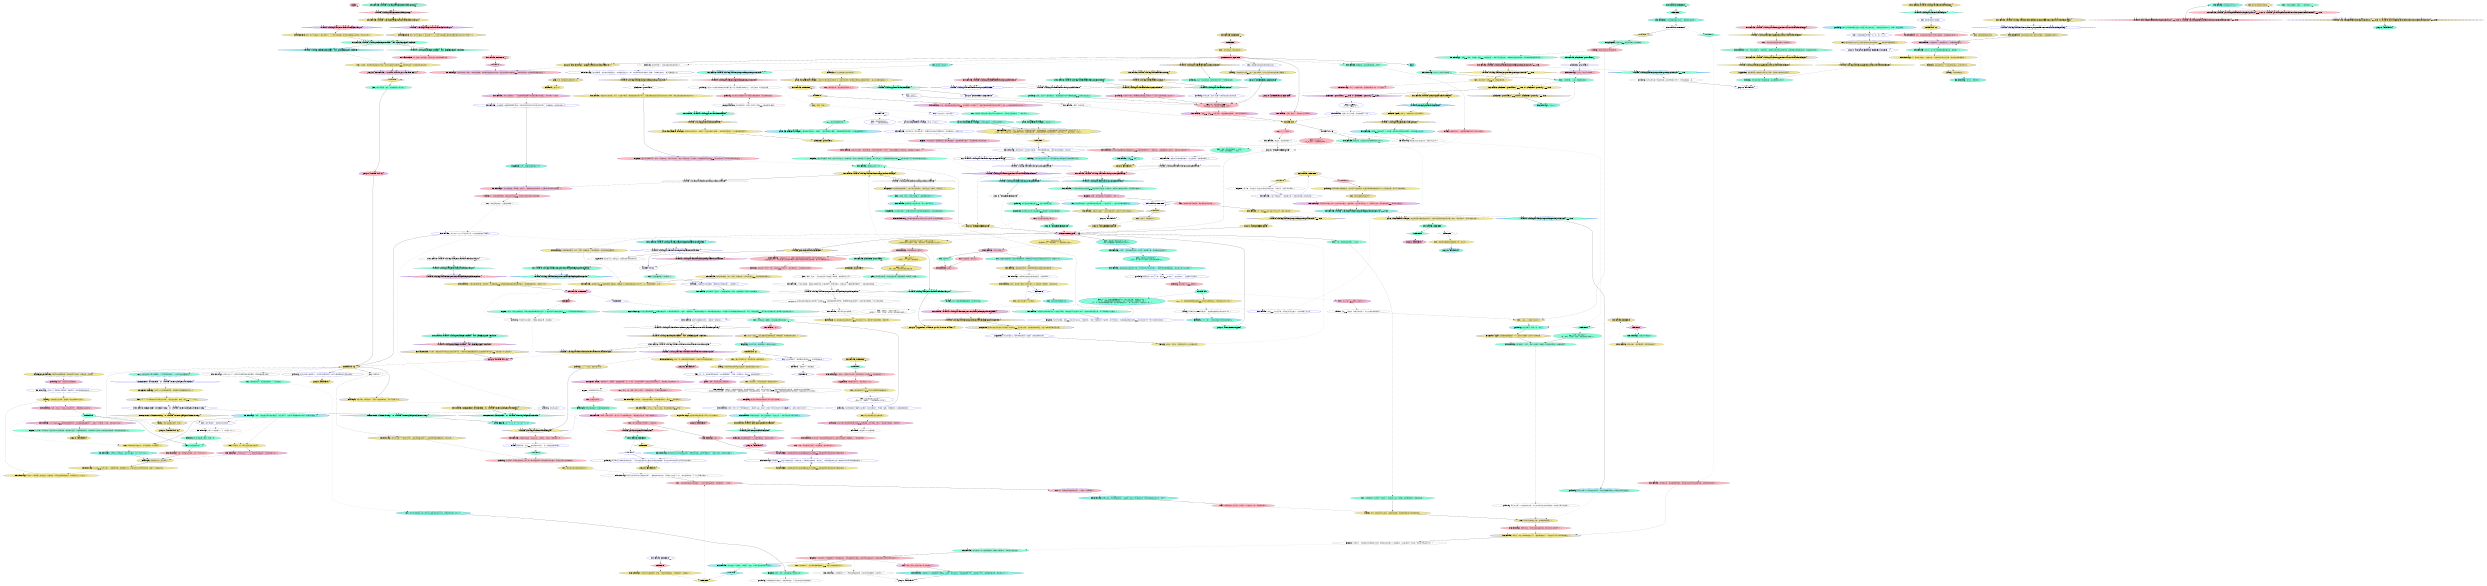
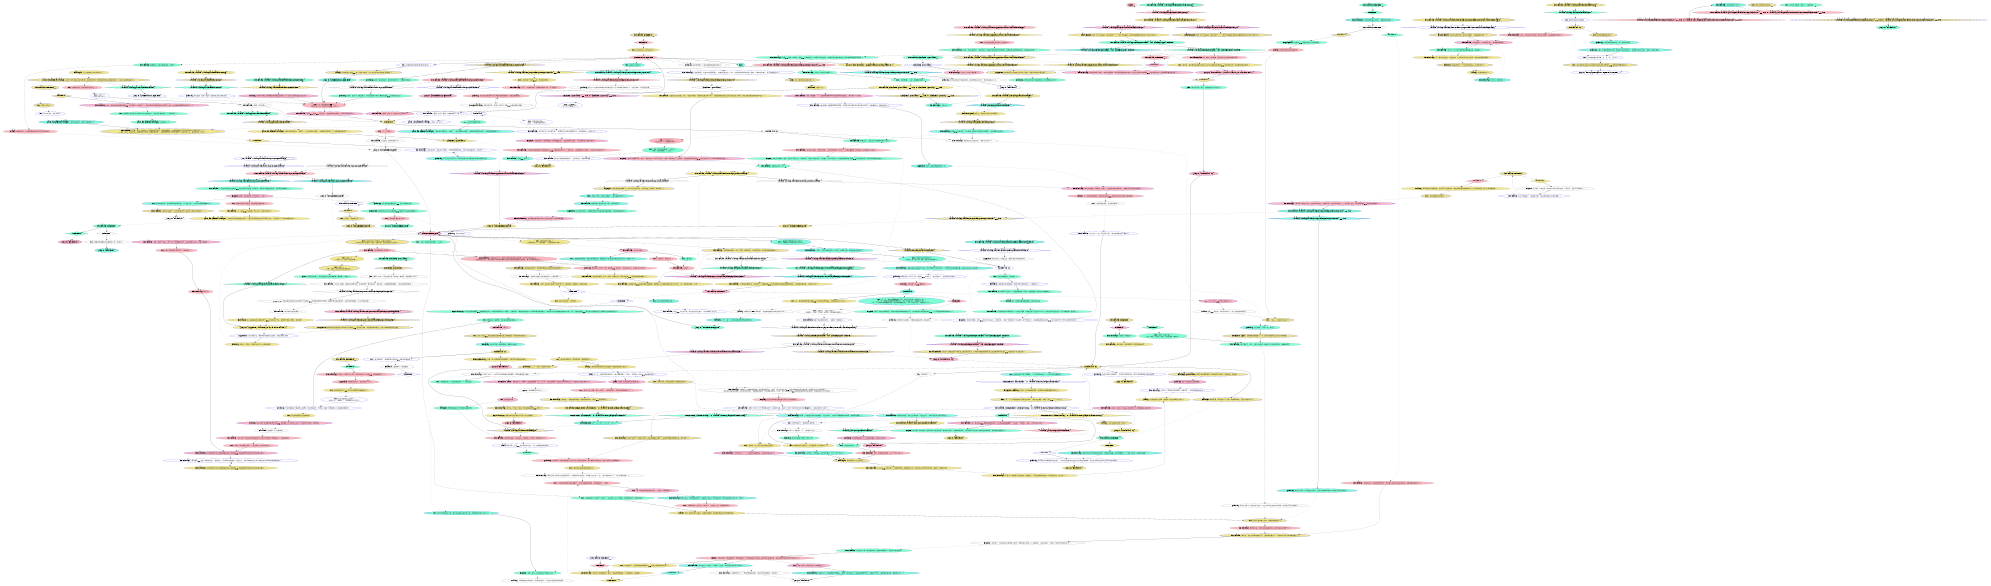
node "Authority: *我想用枪指着他们*，呸！别再发牢骚了。": added
node "You: “我要把你愚蠢的长毛脑袋扯下来，加尔特！”": fillcolor khaki -> white
edge "Authority: 没有‘回头路’了。" -> "Titus Hardie: “有啊，我有个问题。”那个大个子突然爆笑出声。“那他妈是什么鬼，你是个娘炮吗？”": now "LYNCHUBENDGAME" -> "Titus Hardie: “有啊，我有个问题。”那个大个子突然爆笑出声。“那他妈是什么鬼，你是个娘炮吗？”"
